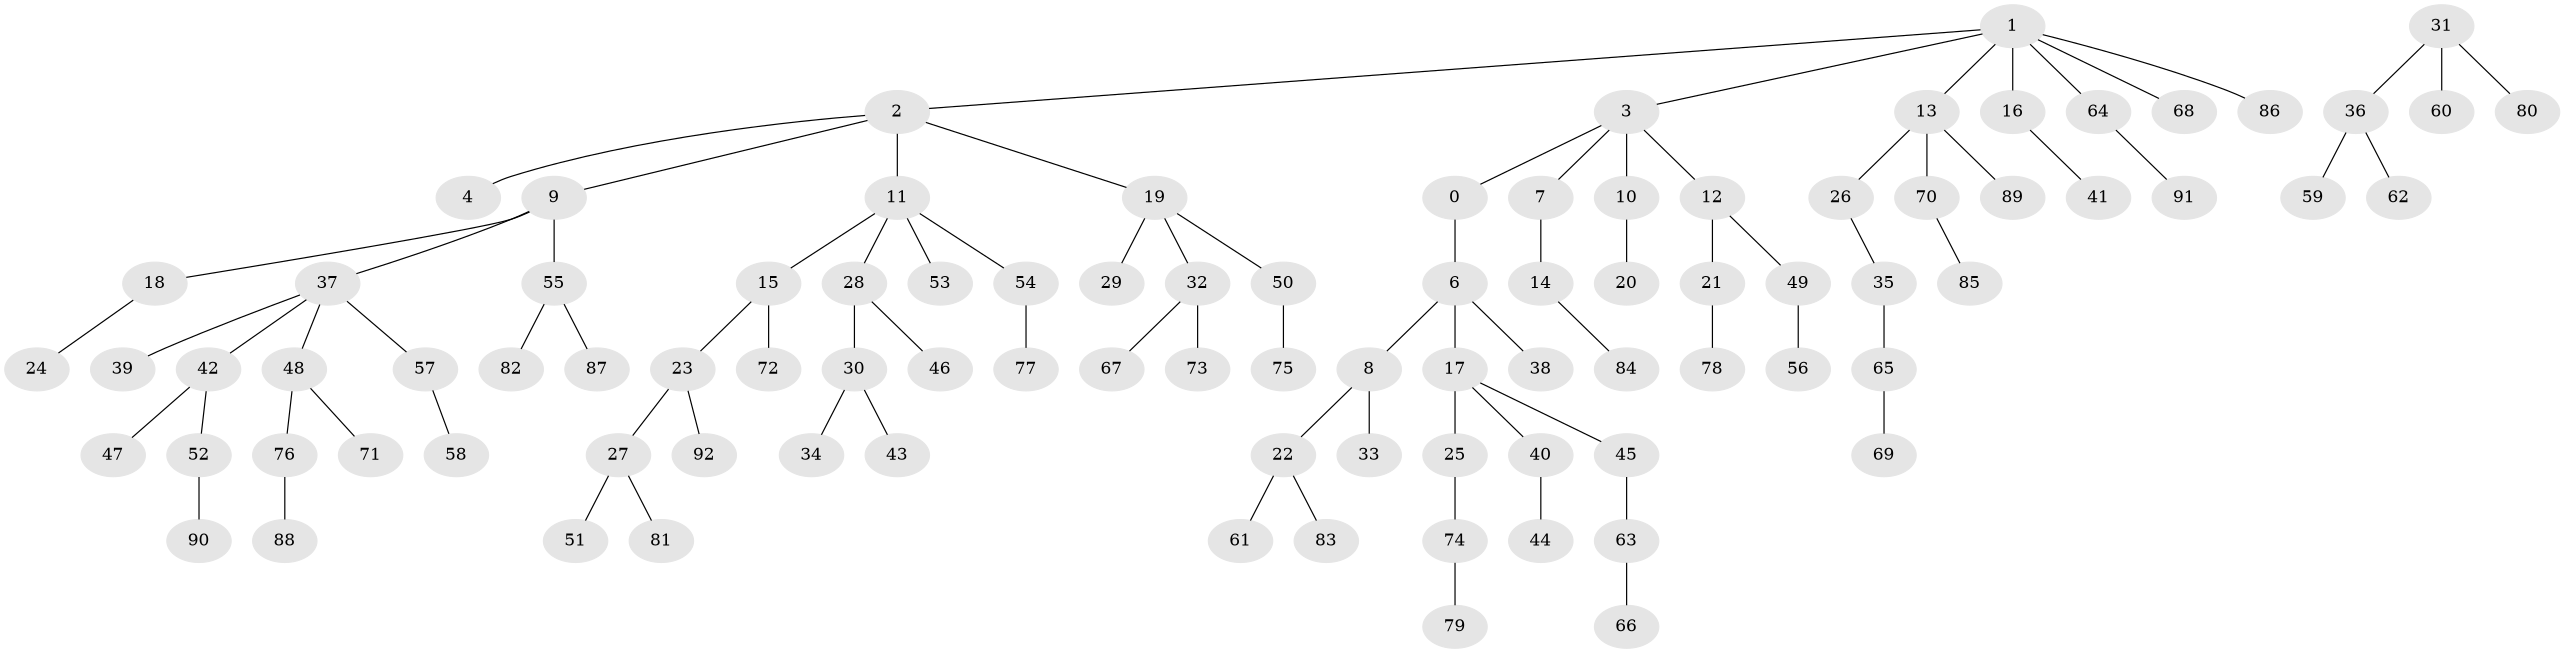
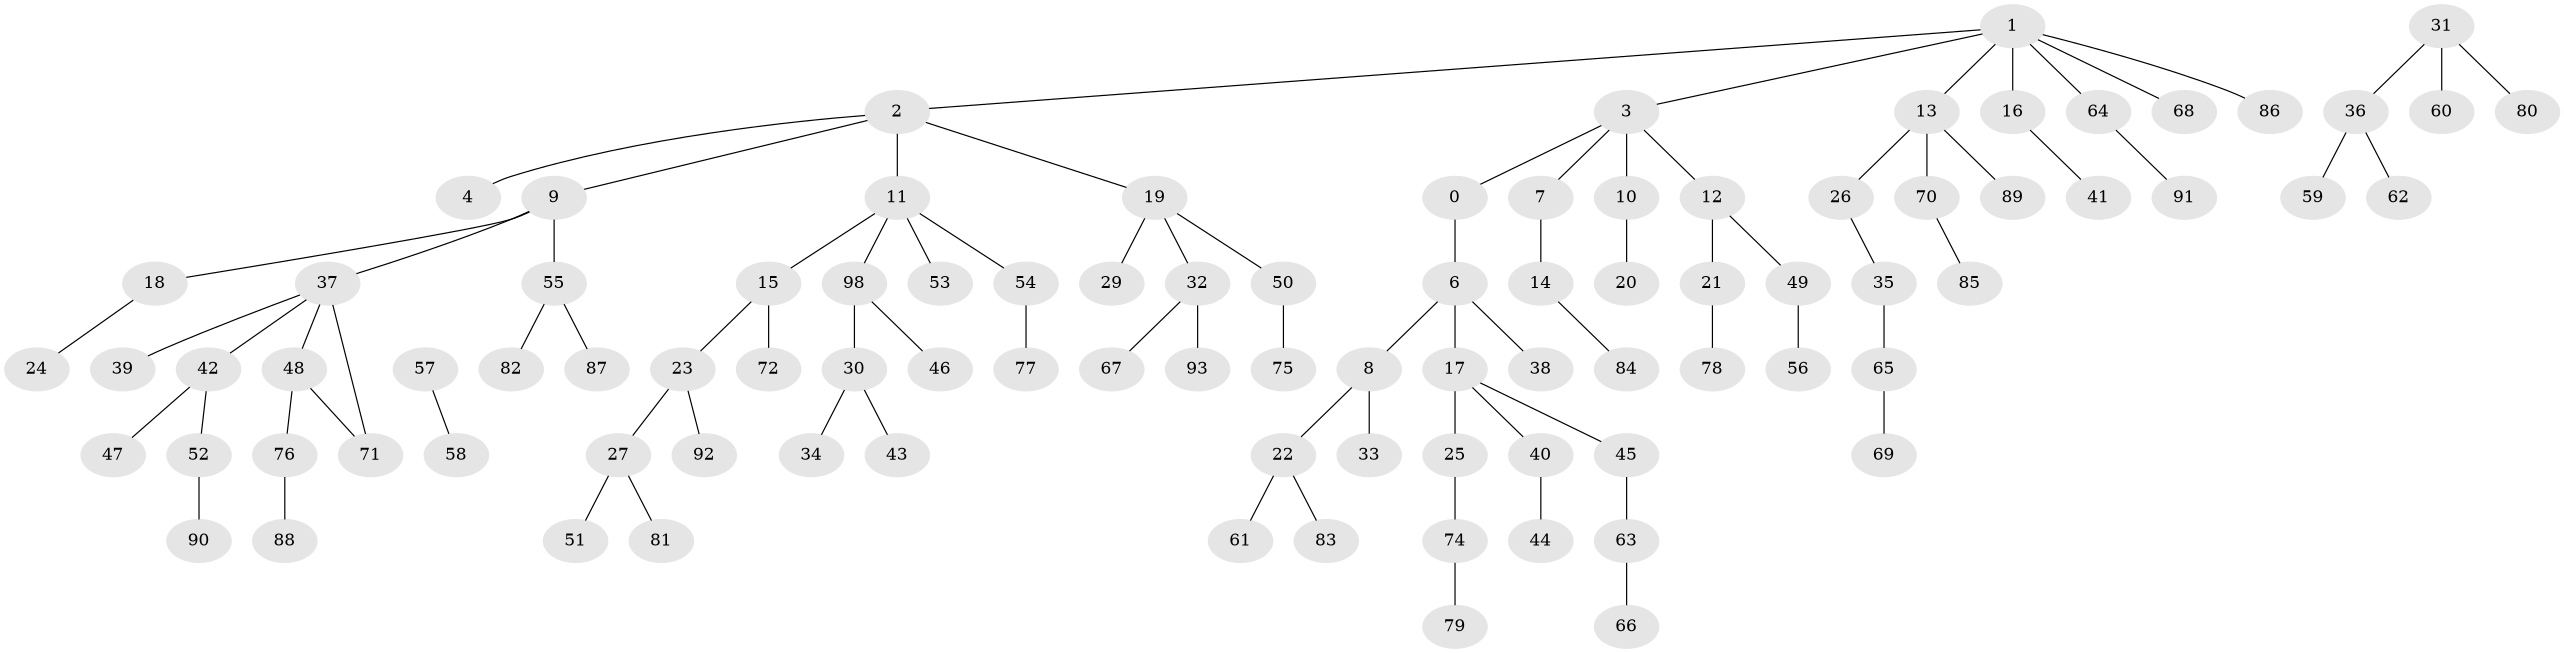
node "28": label "28" -> "98"
edge "37" -- "57": now "37" -- "71"
node "73": label "73" -> "93"
